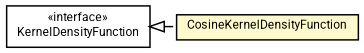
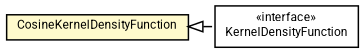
edge "CosineKernelDensityFunction" -> "KernelDensityFunction": reversed
